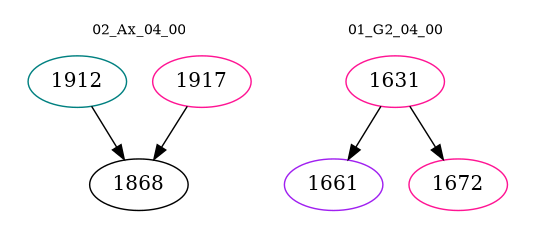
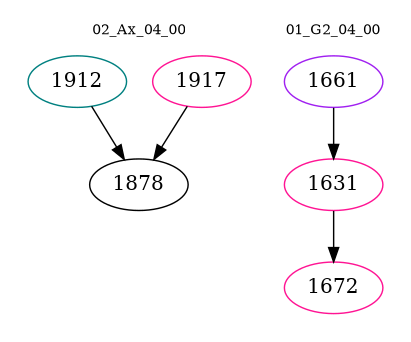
edge "1631" -> "1661": reversed
node "1868": label "1868" -> "1878"
